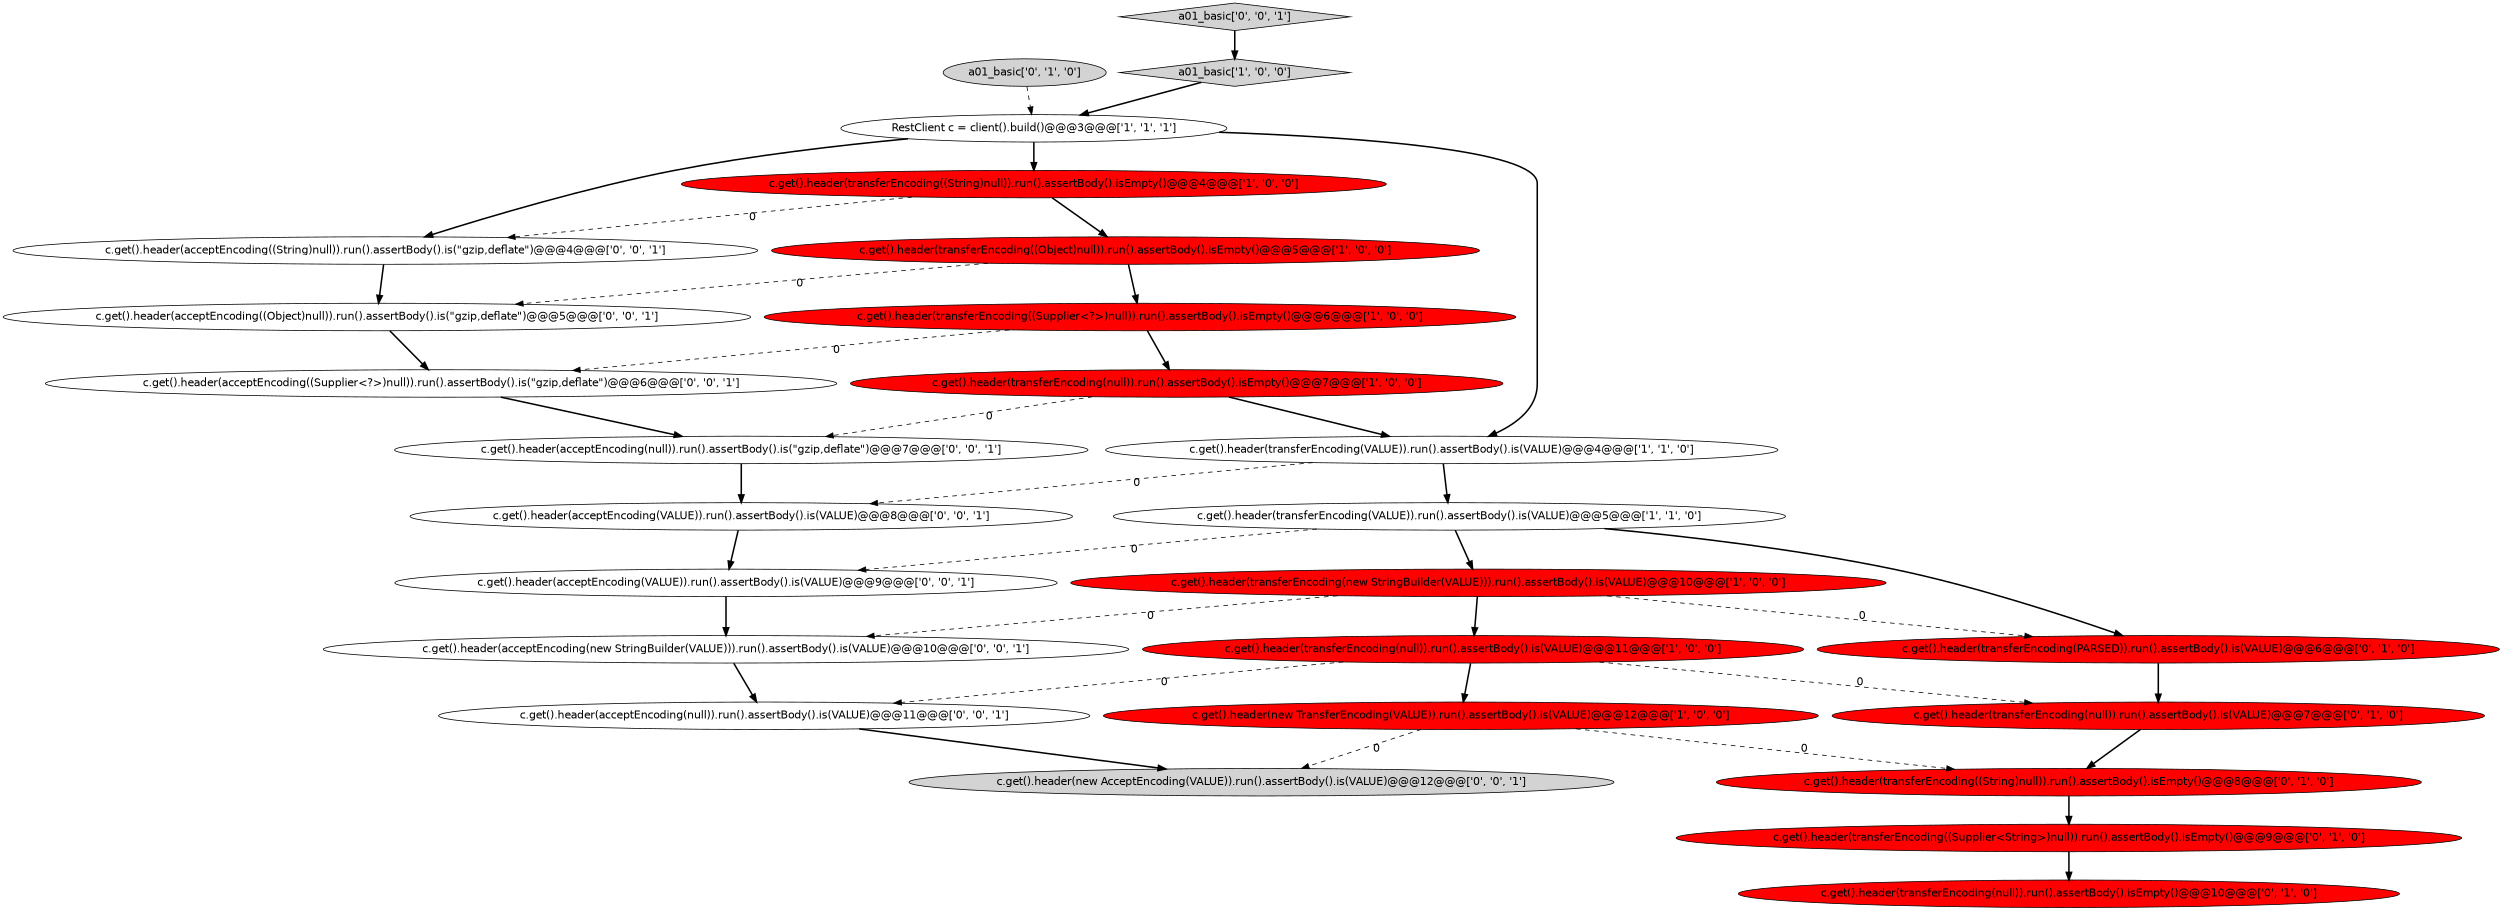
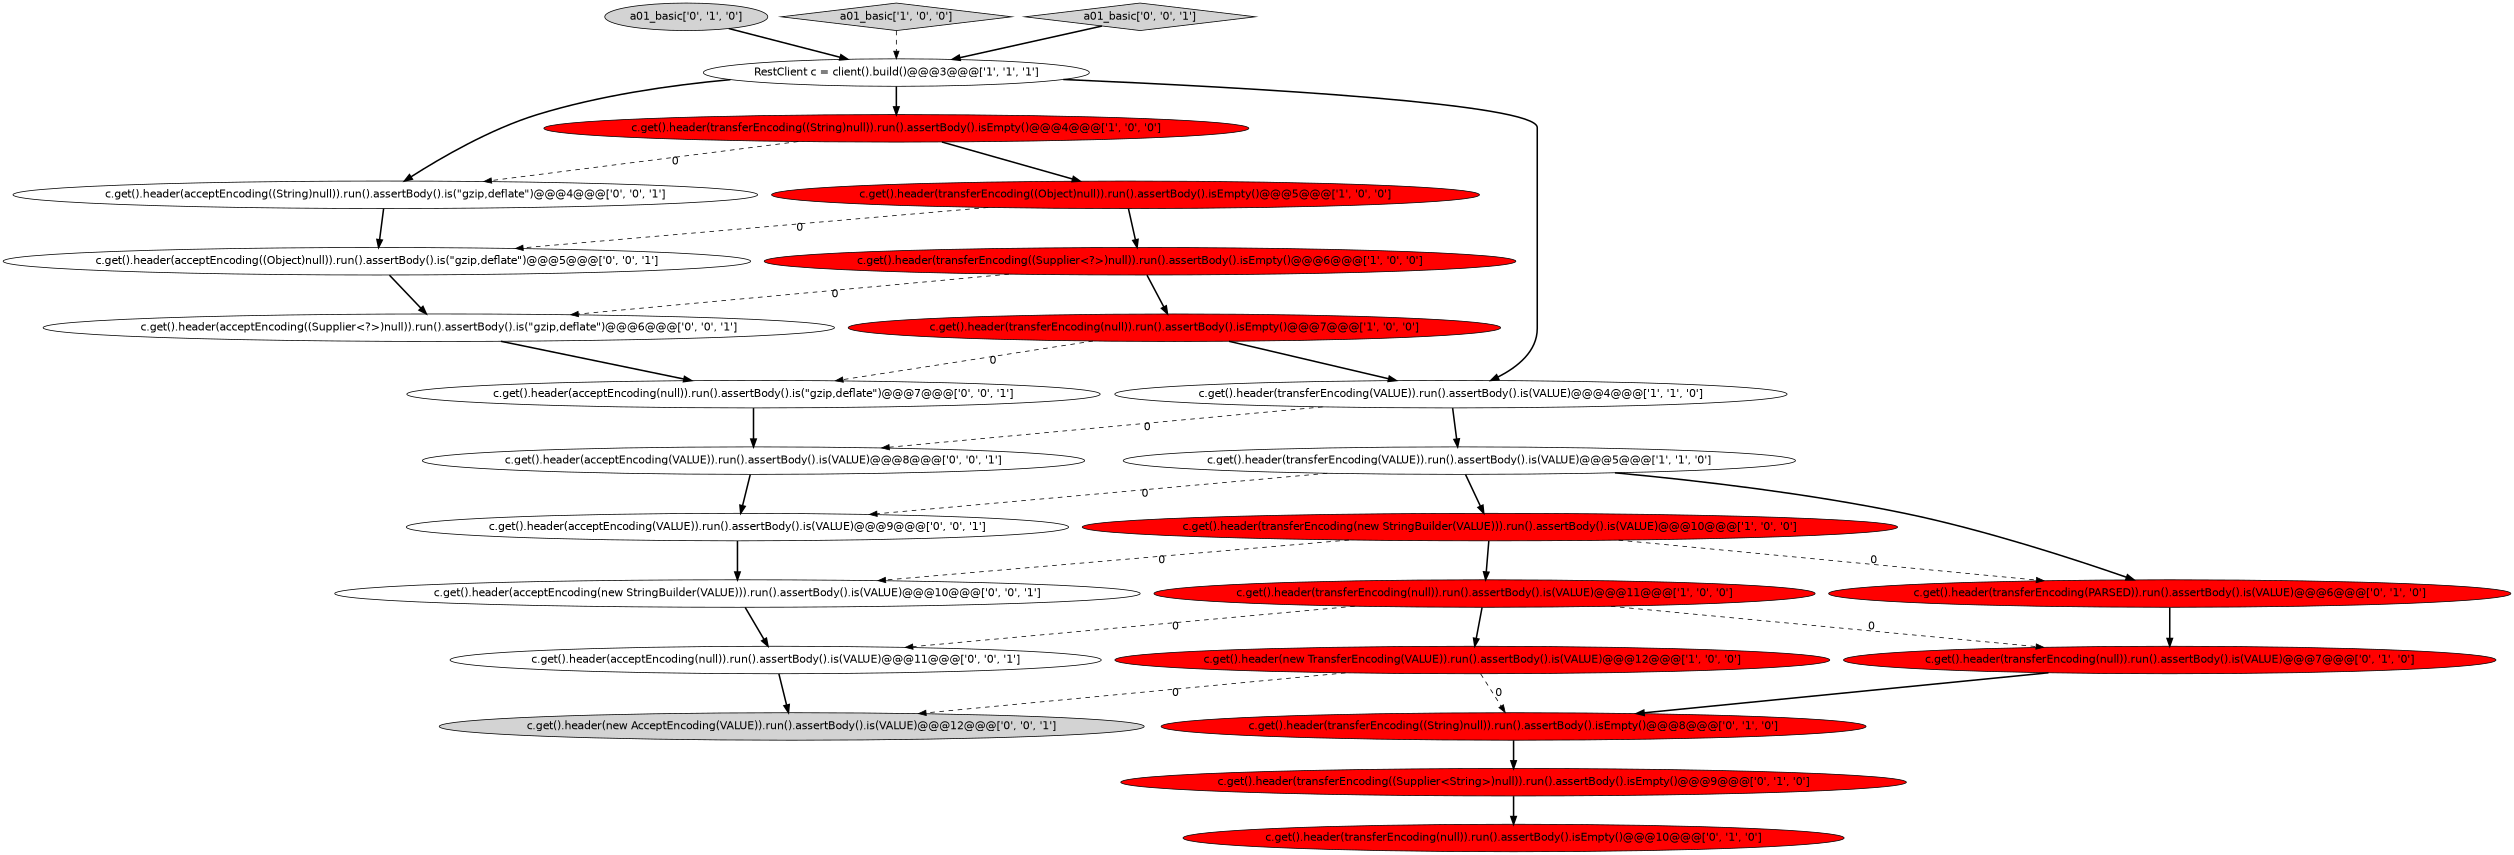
edge "a01_basic['0', '0', '1']" -> "a01_basic['1', '0', '0']": now "a01_basic['0', '0', '1']" -> "RestClient c = client().build()@@@3@@@['1', '1', '1']"
edge "a01_basic['0', '1', '0']" -> "RestClient c = client().build()@@@3@@@['1', '1', '1']": style dashed -> bold
edge "a01_basic['1', '0', '0']" -> "RestClient c = client().build()@@@3@@@['1', '1', '1']": style bold -> dashed
